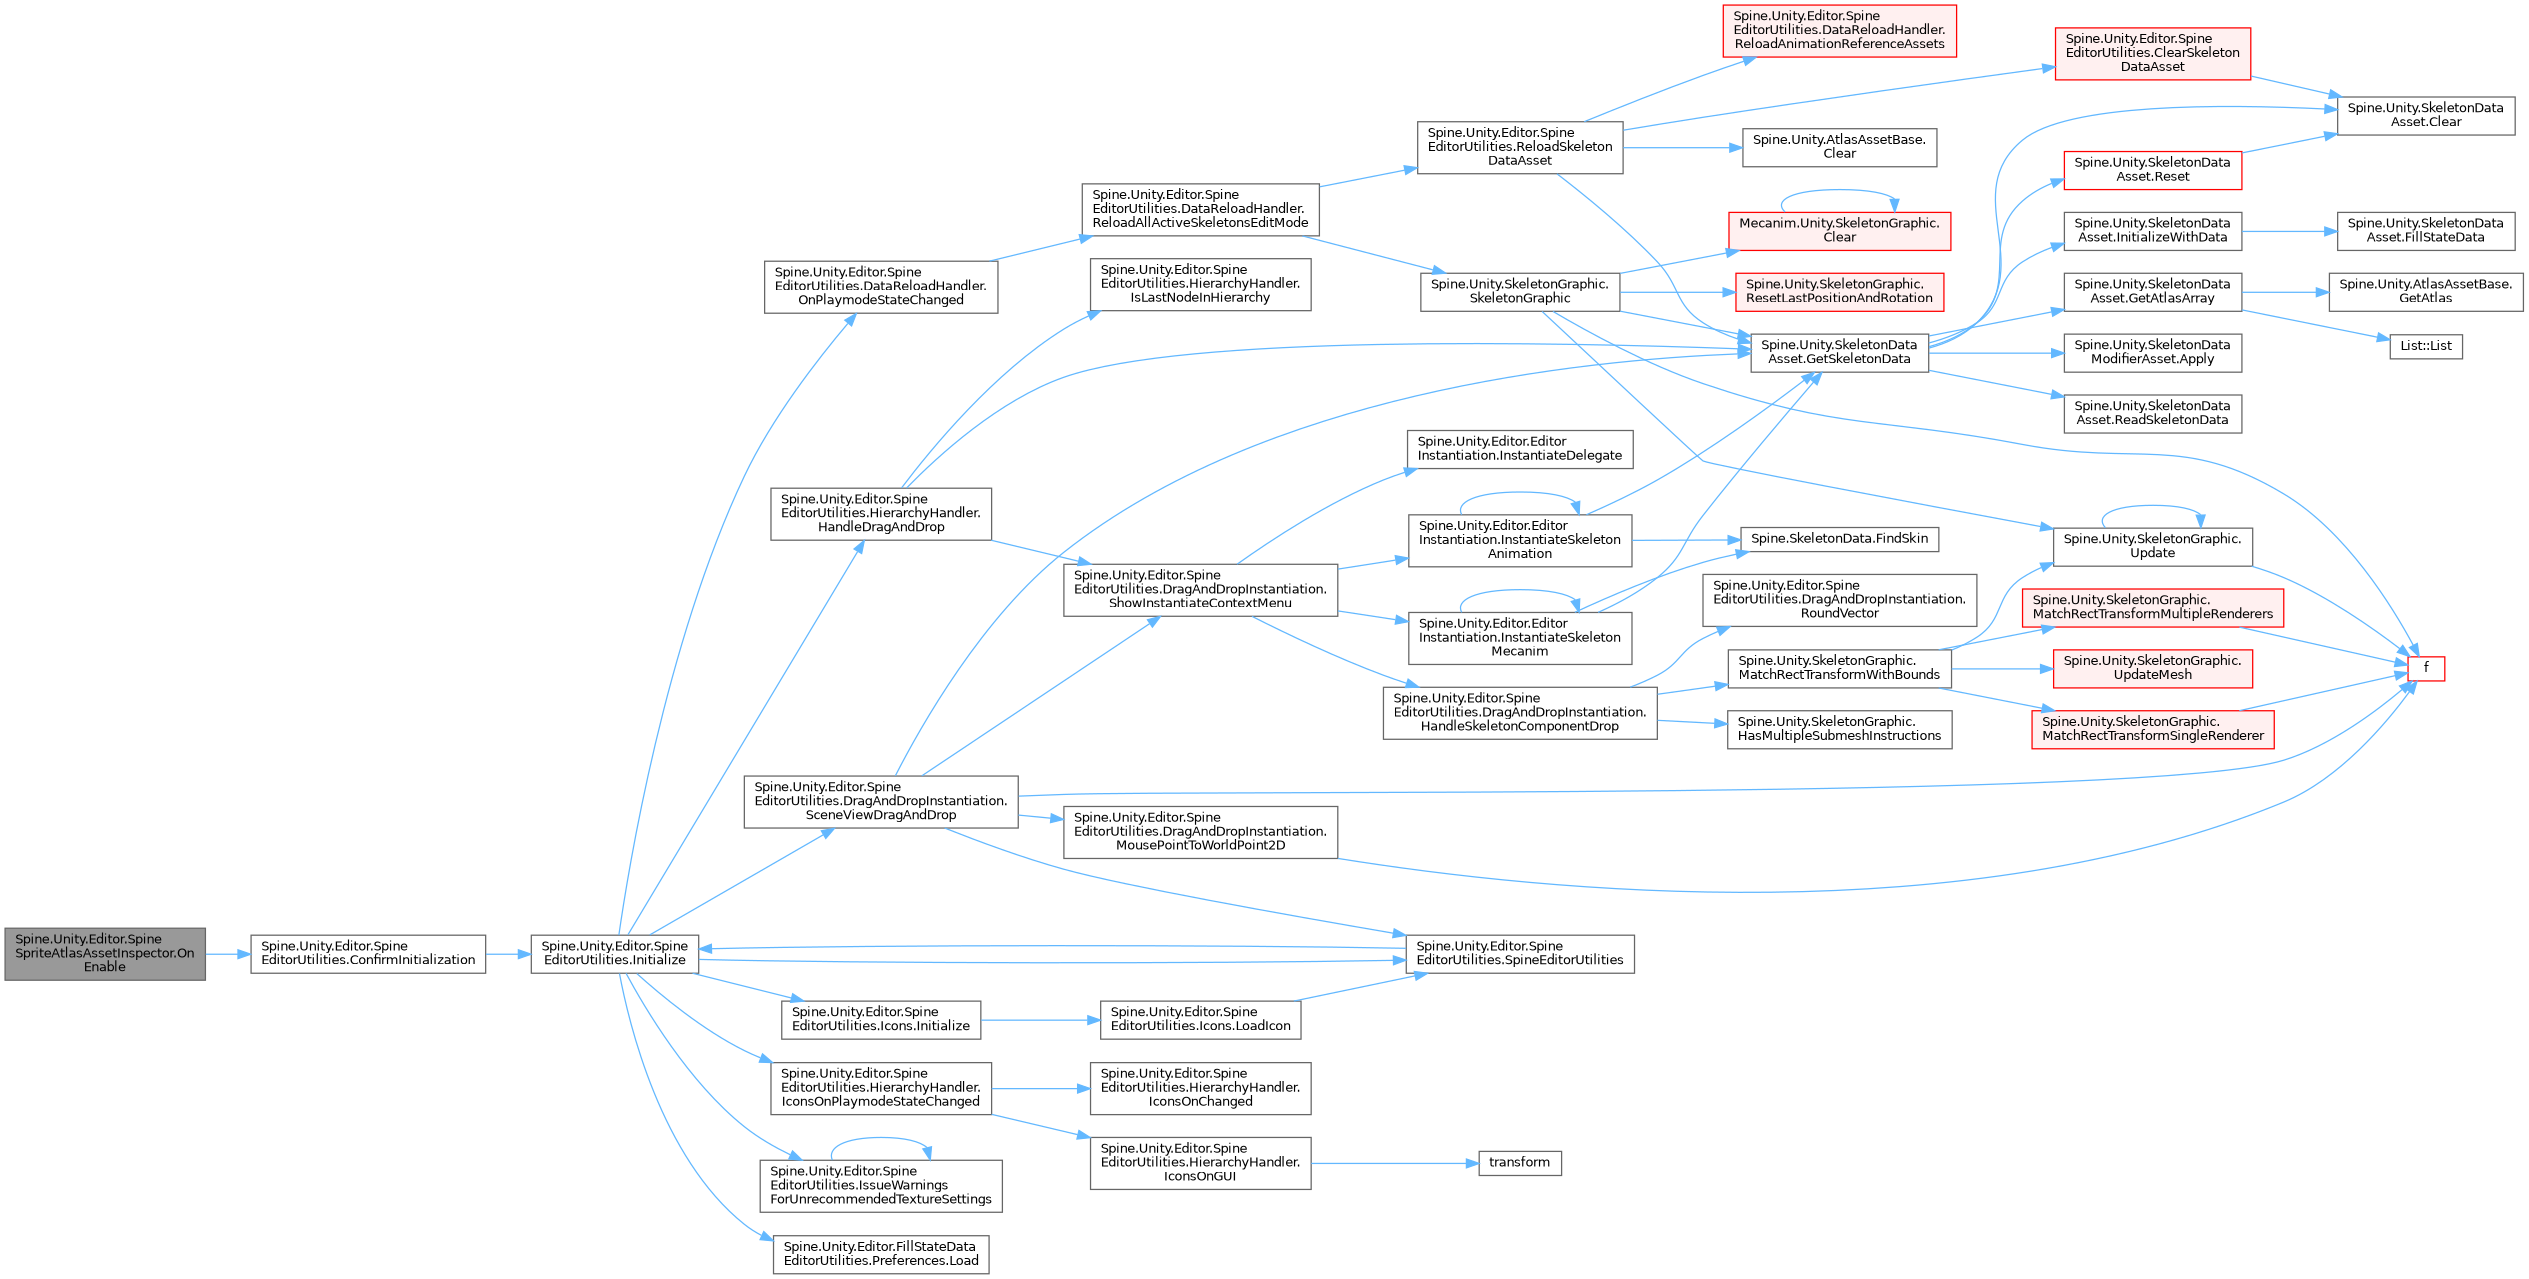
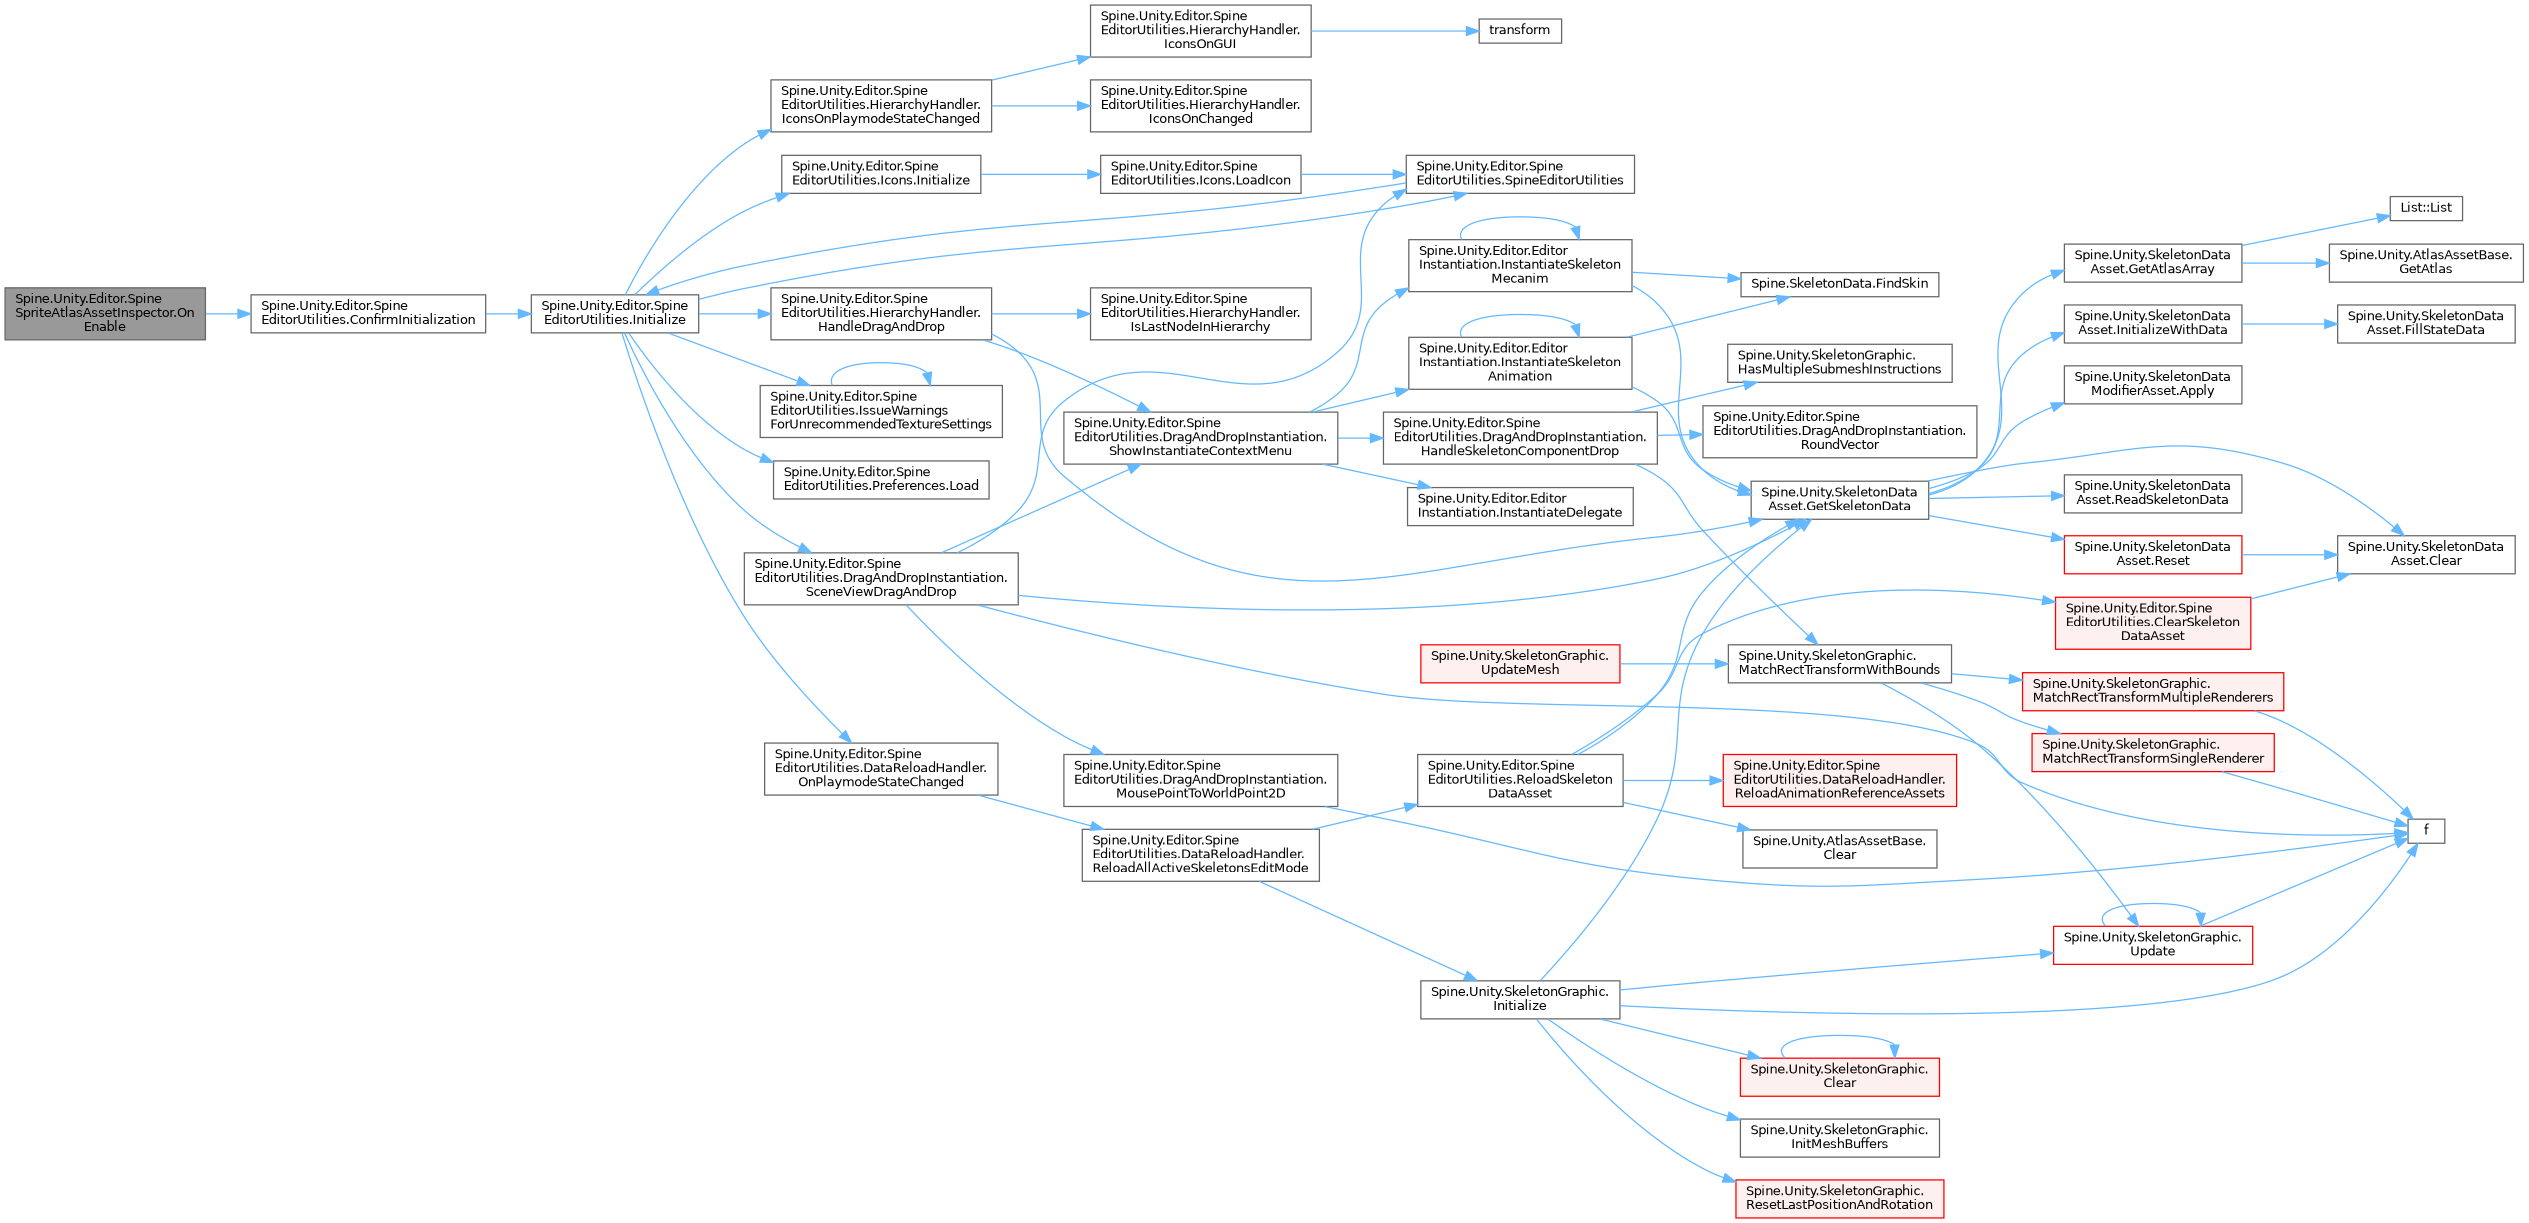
node "Mecanim.Unity.SkeletonGraphic. Clear": label "Mecanim.Unity.SkeletonGraphic. Clear" -> "Spine.Unity.SkeletonGraphic. Clear"
node "Spine.Unity.SkeletonGraphic. SkeletonGraphic": label "Spine.Unity.SkeletonGraphic. SkeletonGraphic" -> "Spine.Unity.SkeletonGraphic. Initialize"
node "Spine.Unity.SkeletonGraphic. Update": color grey40 -> red
edge "Spine.Unity.SkeletonGraphic. MatchRectTransformWithBounds" -> "Spine.Unity.SkeletonGraphic. UpdateMesh": reversed
node "f": color red -> grey40
node "Spine.Unity.SkeletonGraphic. InitMeshBuffers": added
node "Spine.Unity.Editor.FillStateData EditorUtilities.Preferences.Load": label "Spine.Unity.Editor.FillStateData EditorUtilities.Preferences.Load" -> "Spine.Unity.Editor.Spine EditorUtilities.Preferences.Load"
